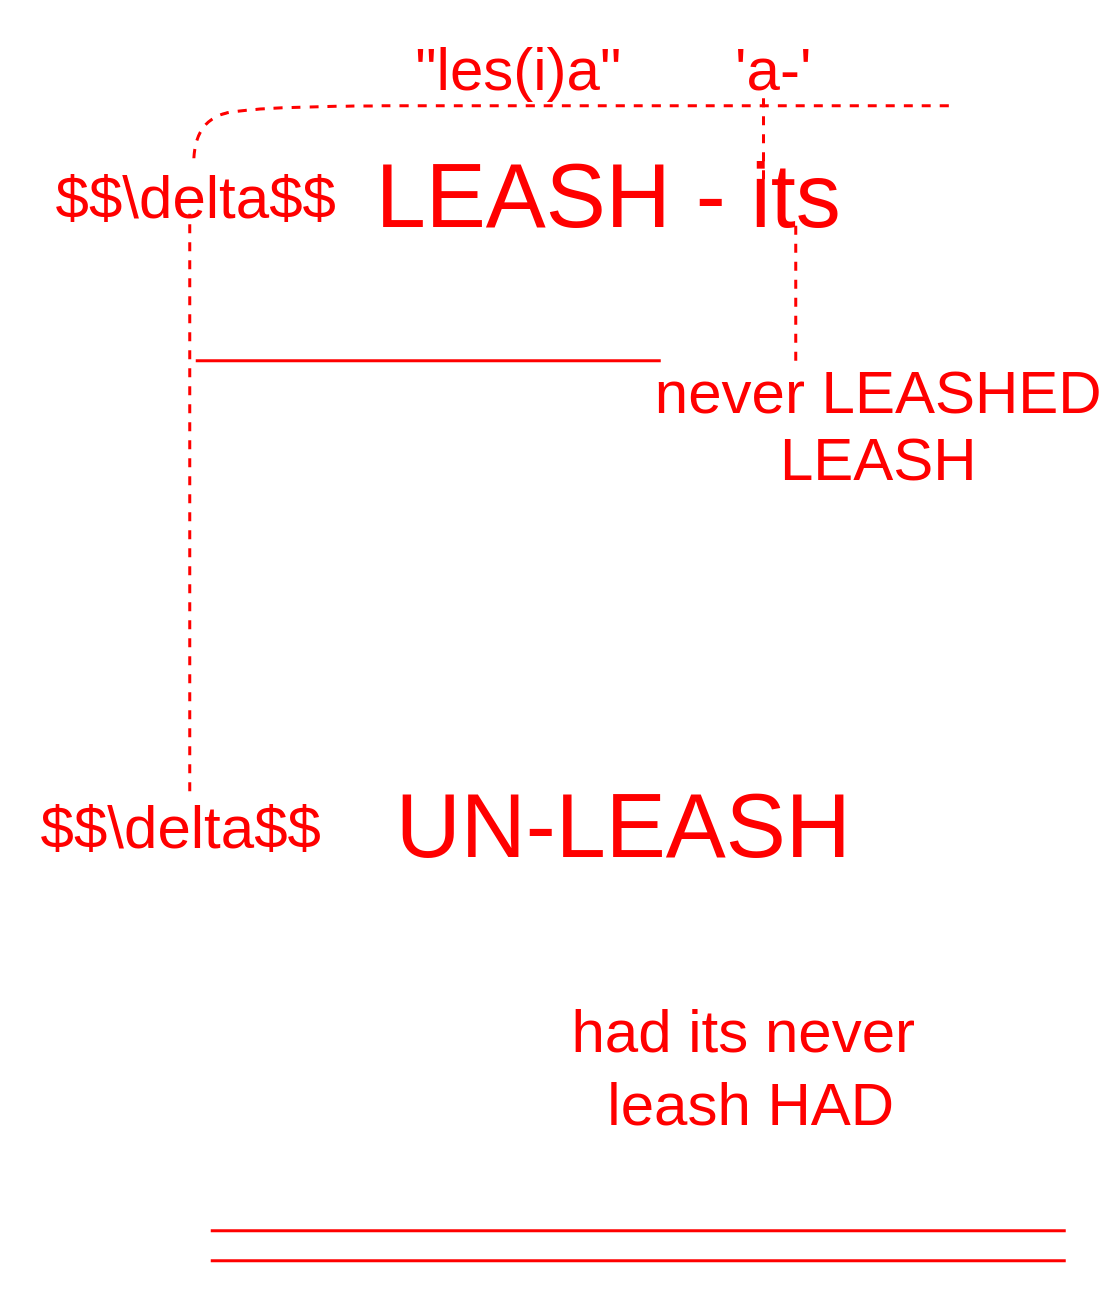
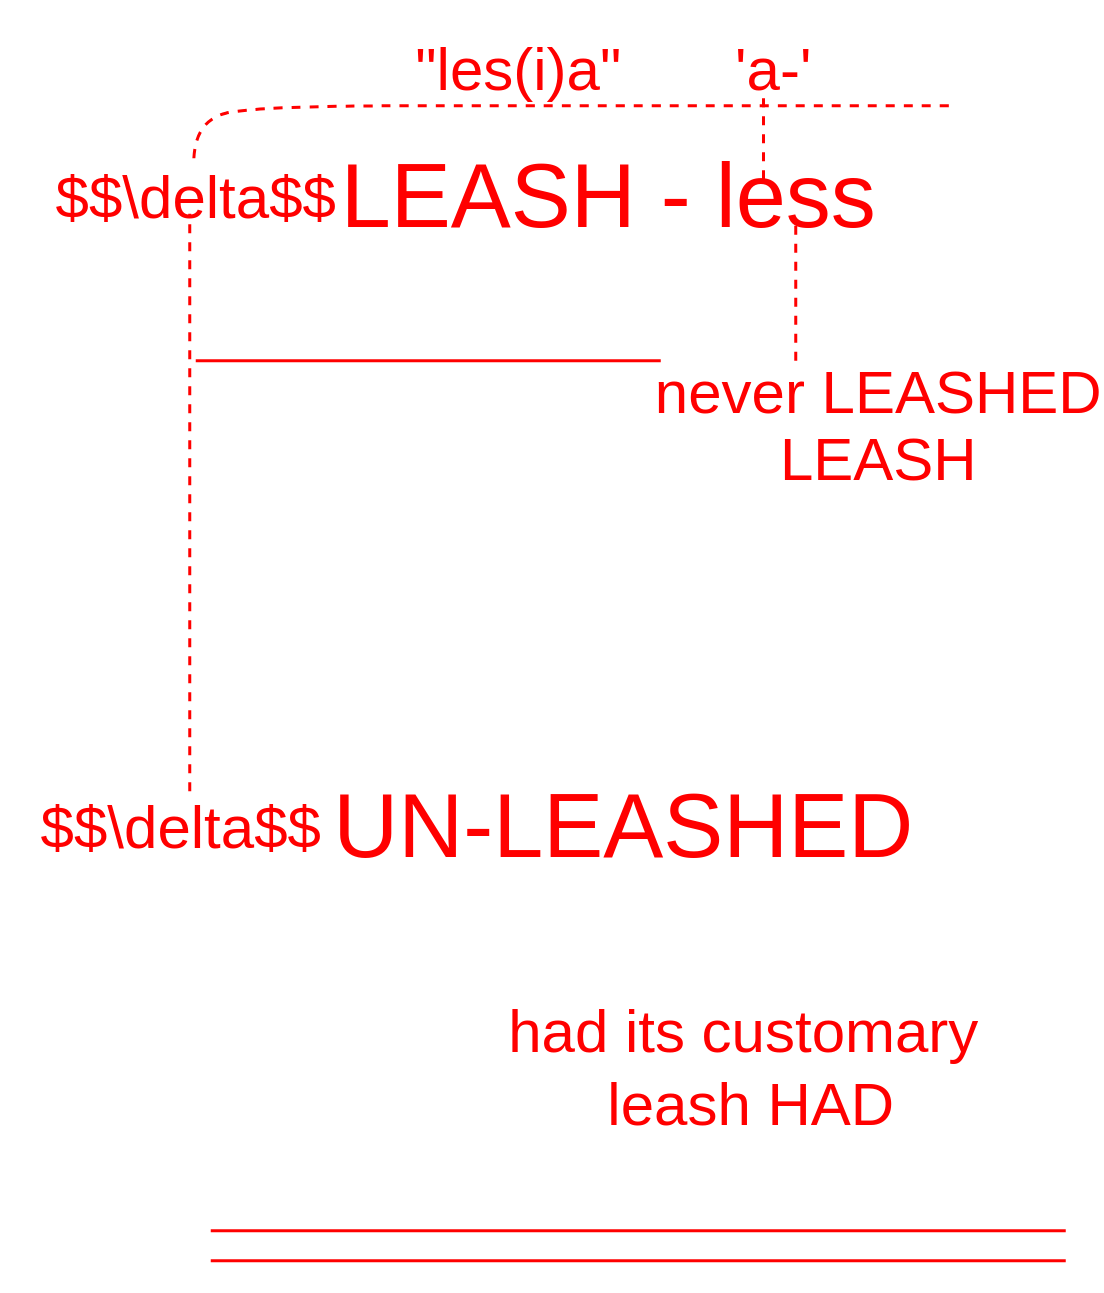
node "LEASH - its": label "LEASH - its" -> "LEASH - less"
node "UN-LEASH": label "UN-LEASH" -> "UN-LEASHED"
node "had its never": label "had its never" -> "had its customary"
